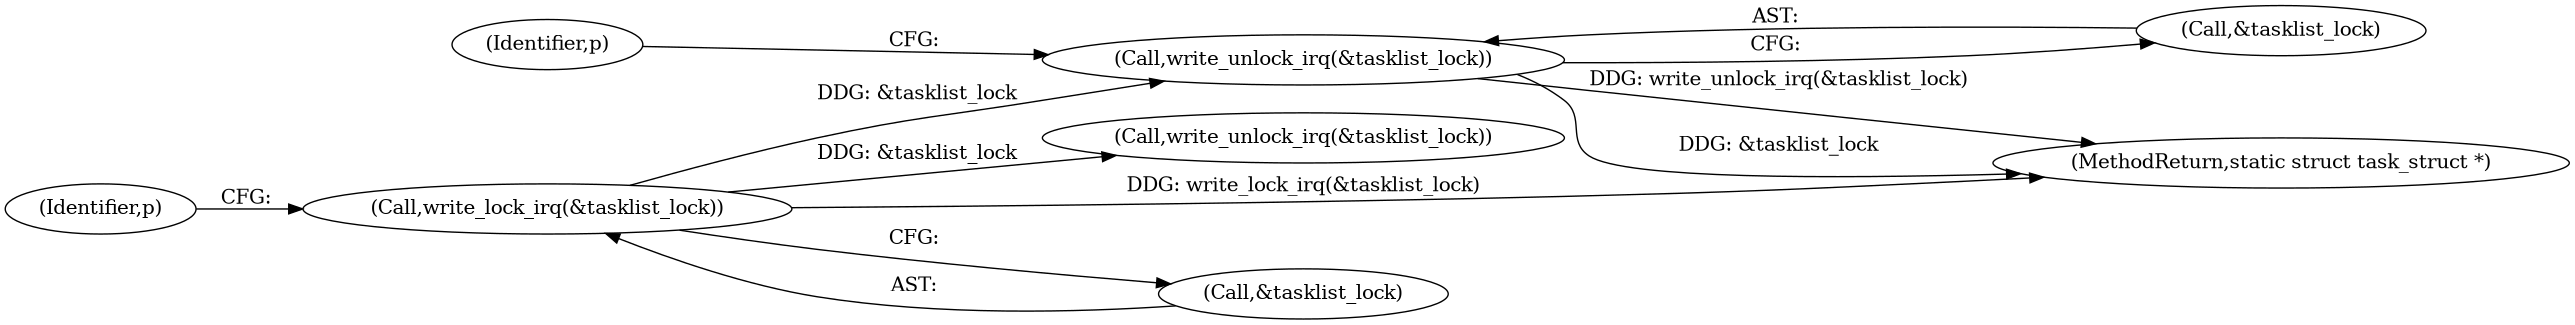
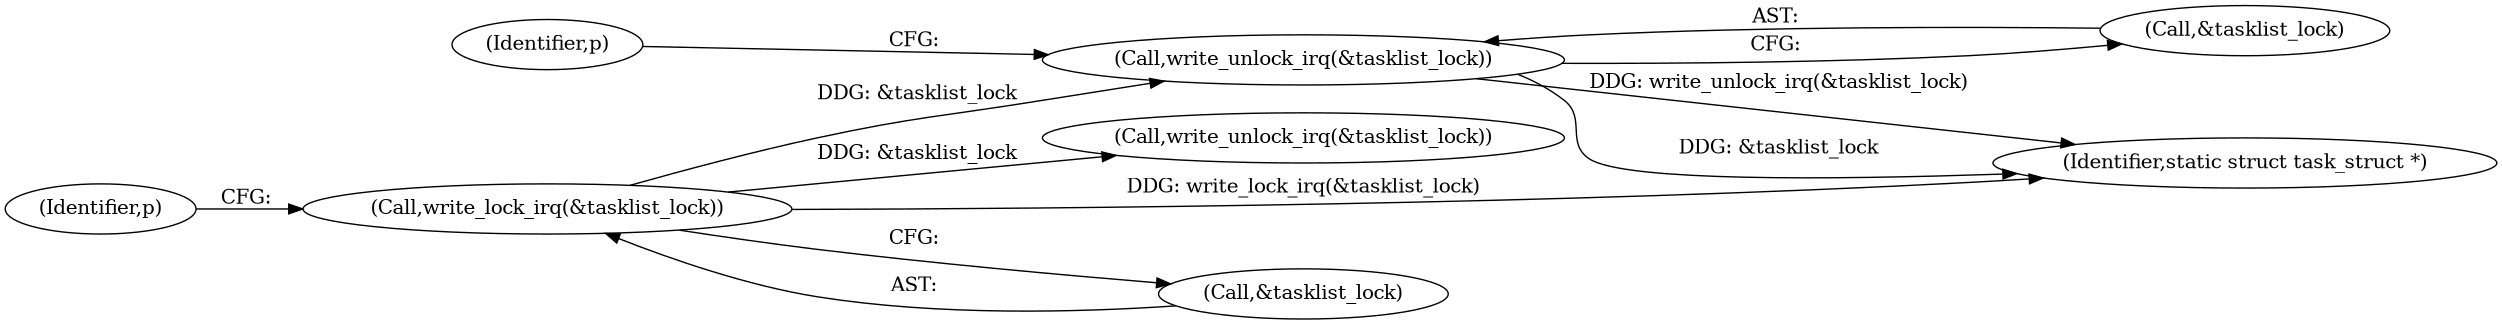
node "(MethodReturn,static struct task_struct *)": label "(MethodReturn,static struct task_struct *)" -> "(Identifier,static struct task_struct *)"
